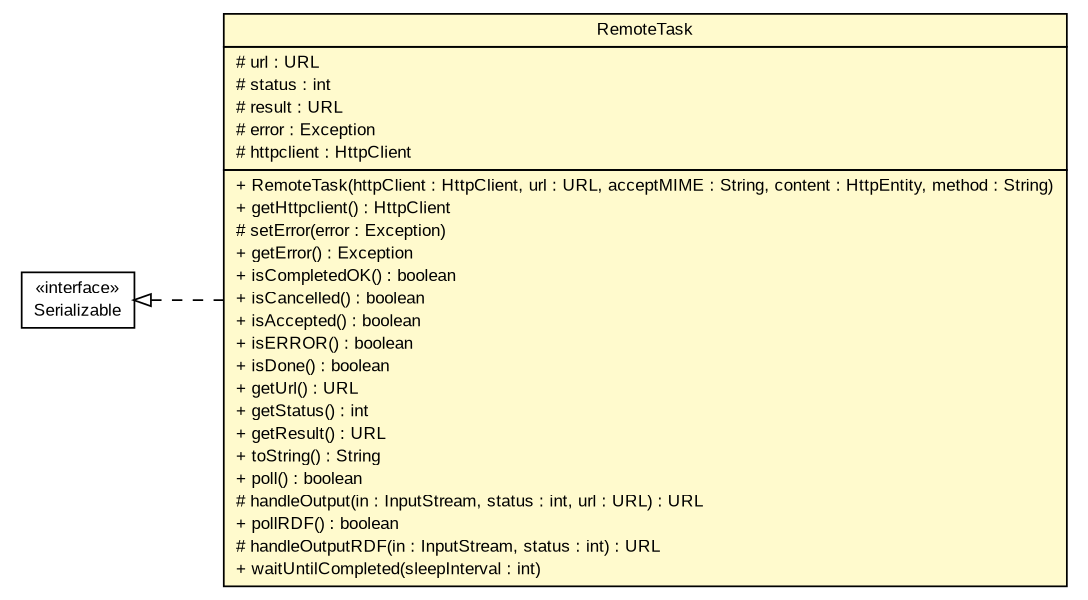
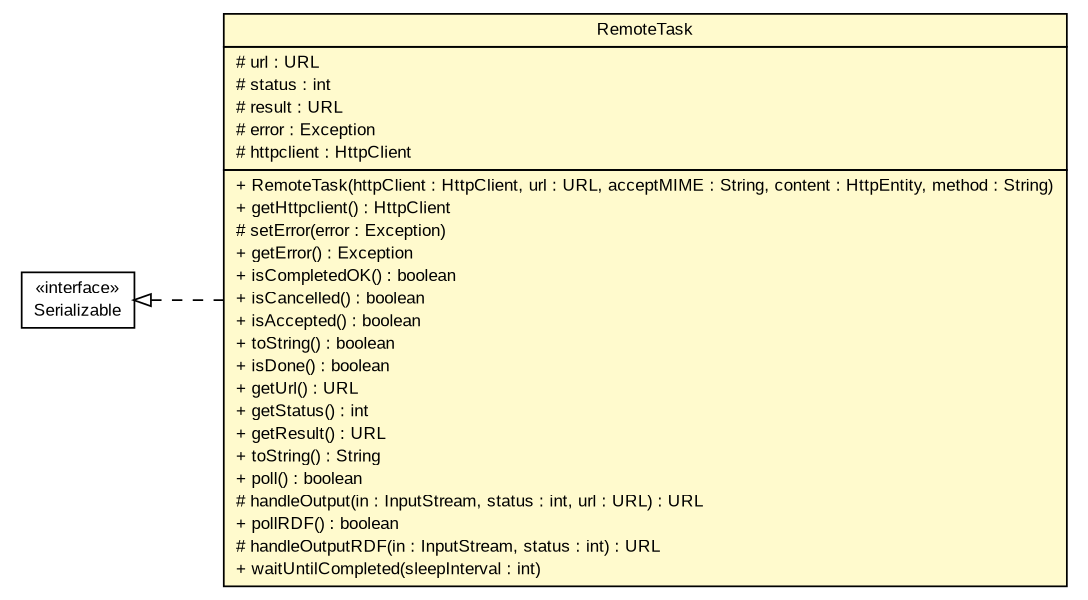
node "RemoteTask": text "+ isERROR() : boolean" -> "+ toString() : boolean"
